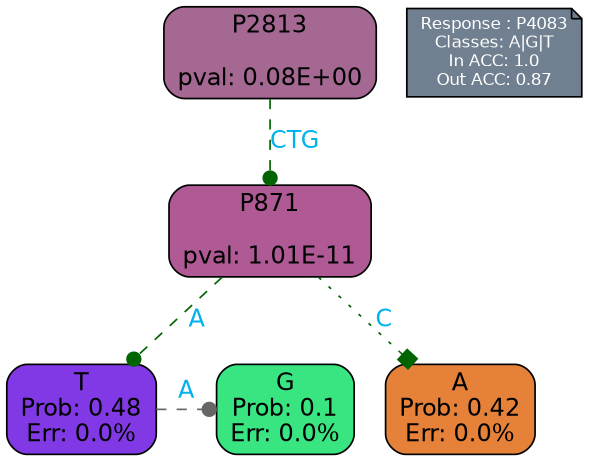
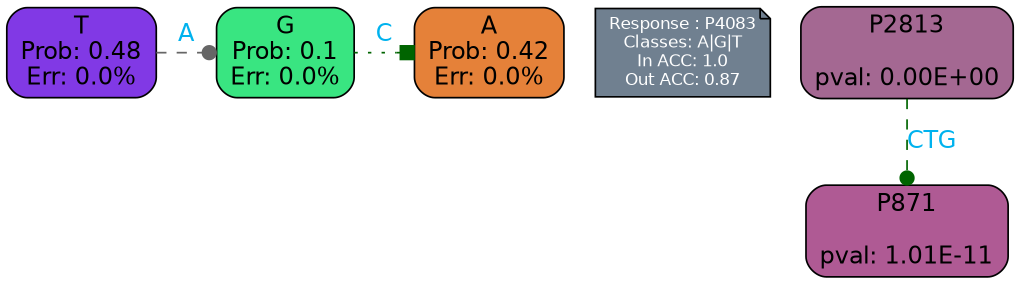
node "P2813 pval: 0.08E+00": label "P2813 pval: 0.08E+00" -> "P2813 pval: 0.00E+00"
edge "P871 pval: 1.01E-11" -> "A Prob: 0.42 Err: 0.0%": now "G Prob: 0.1 Err: 0.0%" -> "A Prob: 0.42 Err: 0.0%"
edge "P871 pval: 1.01E-11" -> "T Prob: 0.48 Err: 0.0%": removed, label "A"
